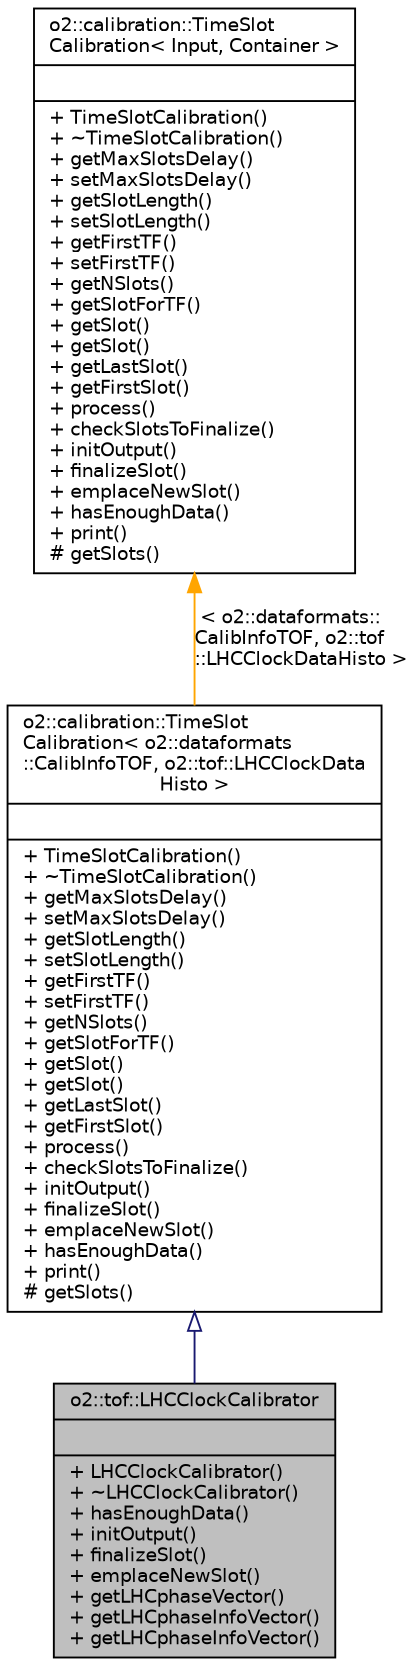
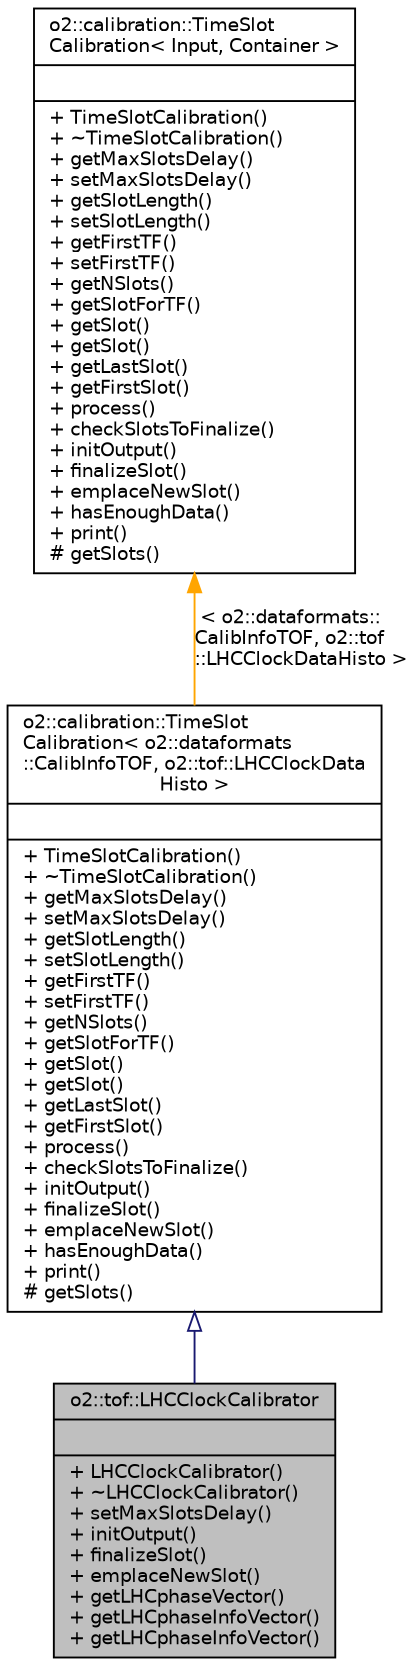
node "o2::tof::LHCClockCalibrator": text "+ hasEnoughData()" -> "+ setMaxSlotsDelay()"
